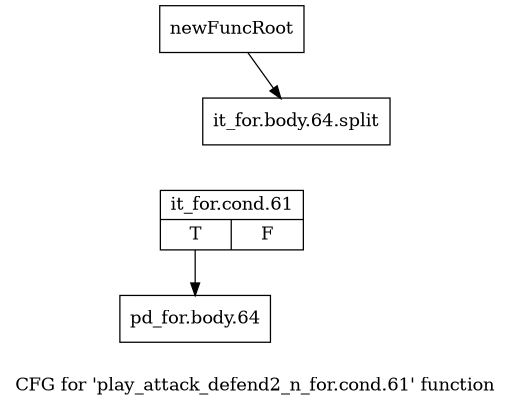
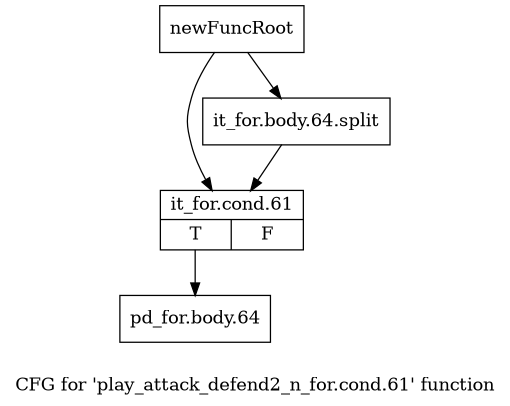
edge "newFuncRoot" -> "it_for.cond.61": added
edge "it_for.body.64.split" -> "it_for.cond.61": added
